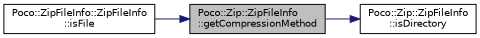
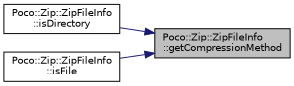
node "Poco::ZipFileInfo::ZipFileInfo ::isFile": label "Poco::ZipFileInfo::ZipFileInfo ::isFile" -> "Poco::Zip::ZipFileInfo ::isFile"
edge "Poco::Zip::ZipFileInfo ::getCompressionMethod" -> "Poco::Zip::ZipFileInfo ::isDirectory": reversed
